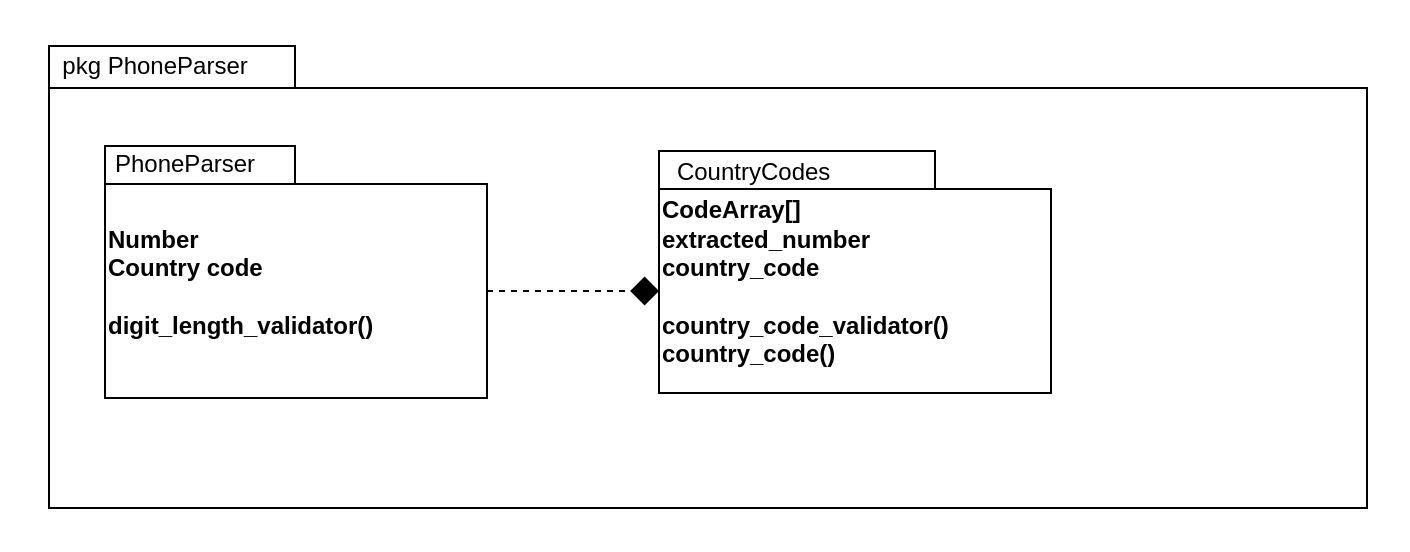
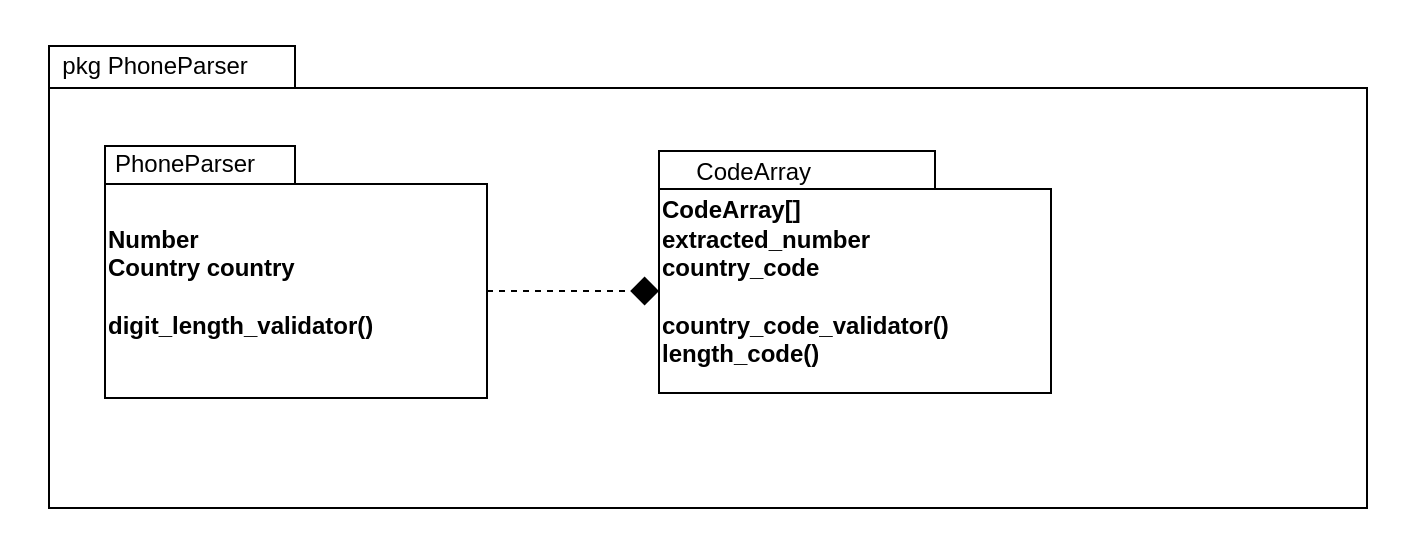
node "CountryCodes": label "CountryCodes" -> "CodeArray"
node "Number Country code digit_length_validator()": label "Number Country code digit_length_validator()" -> "Number Country country digit_length_validator()"
node "CodeArray[] extracted_number country_code country_code_validator() country_code()": label "CodeArray[] extracted_number country_code country_code_validator() country_code()" -> "CodeArray[] extracted_number country_code country_code_validator() length_code()"
